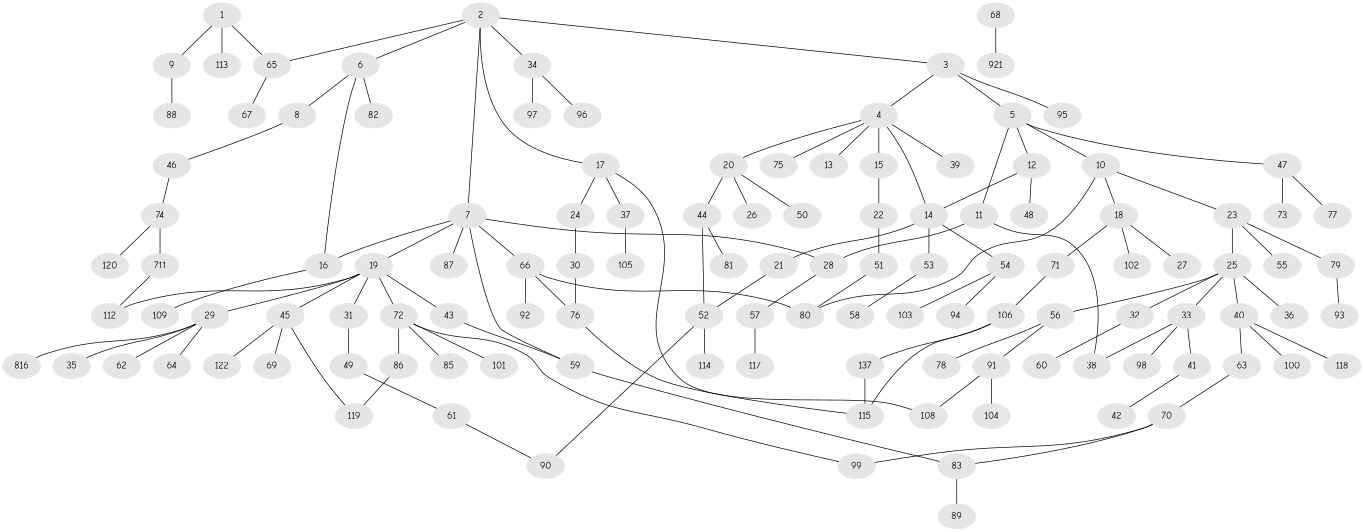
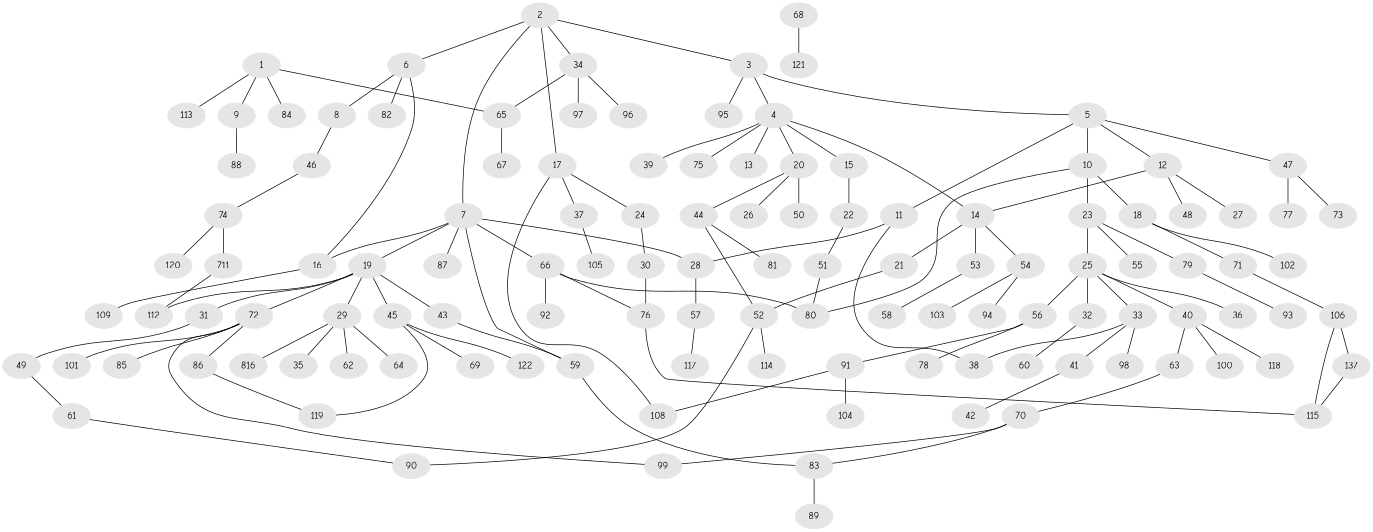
edge "2" -- "65": now "34" -- "65"
node "921": label "921" -> "121"
node "84": added
edge "18" -- "27": now "12" -- "27"
